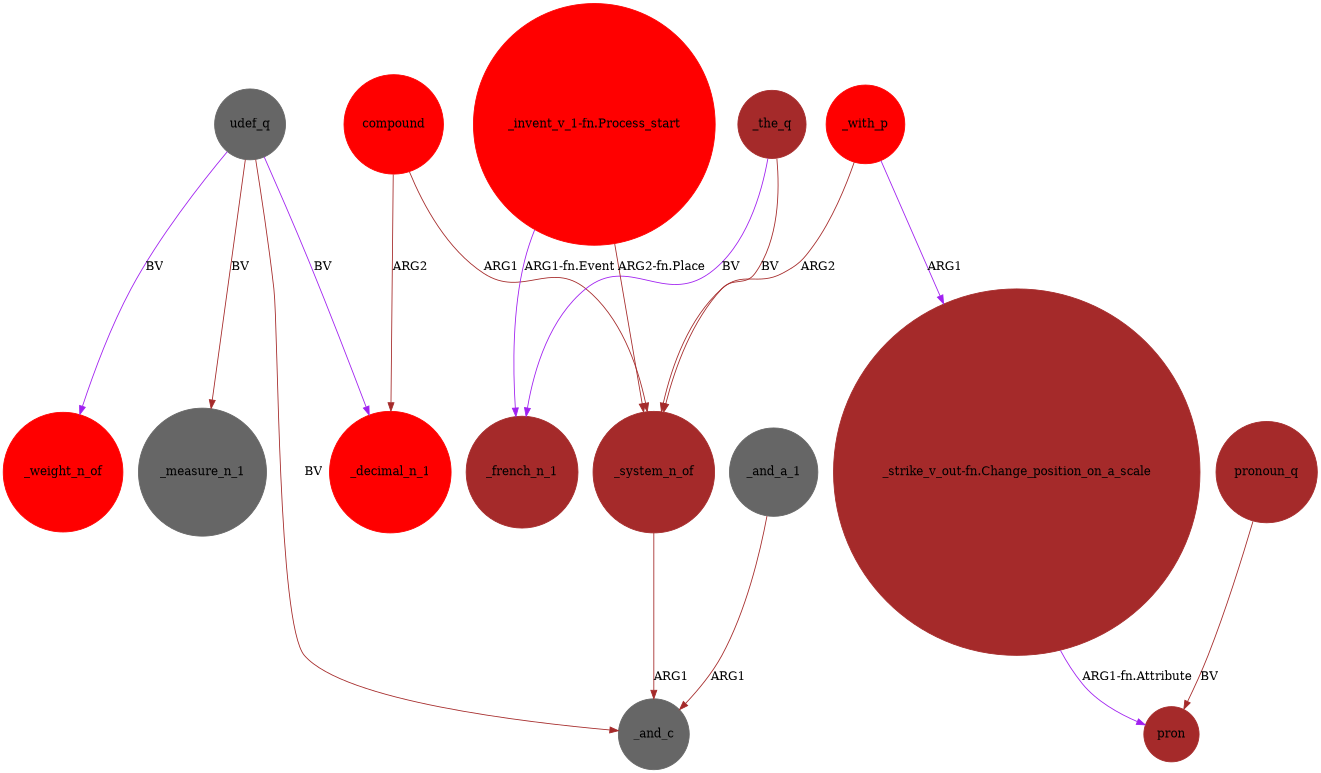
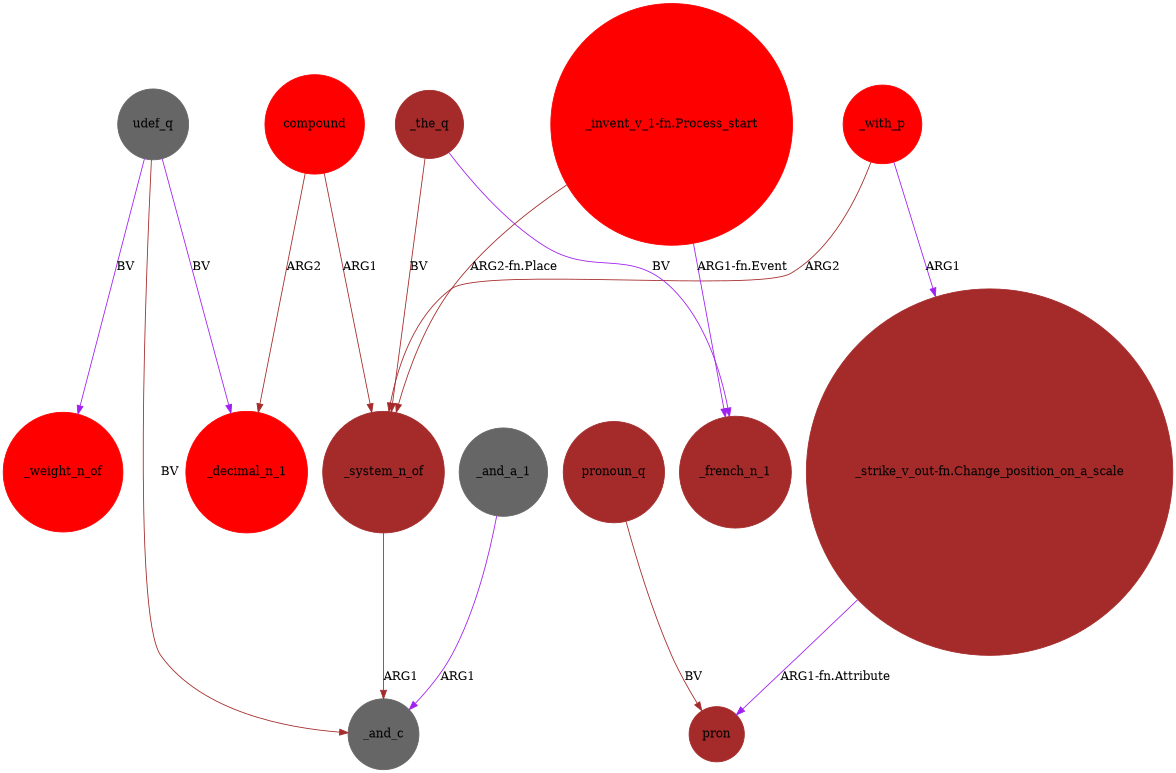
node "_measure_n_1": removed
edge "_and_a_1" -> "_and_c": color brown -> purple
